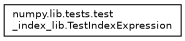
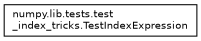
node "numpy.lib.tests.test _index_lib.TestIndexExpression": label "numpy.lib.tests.test _index_lib.TestIndexExpression" -> "numpy.lib.tests.test _index_tricks.TestIndexExpression"
